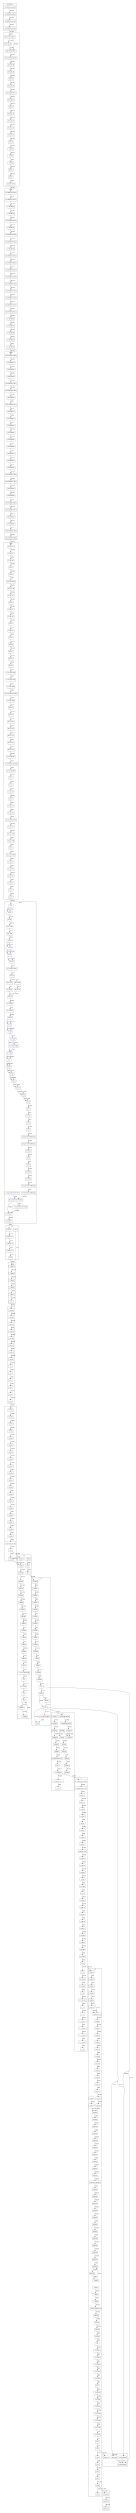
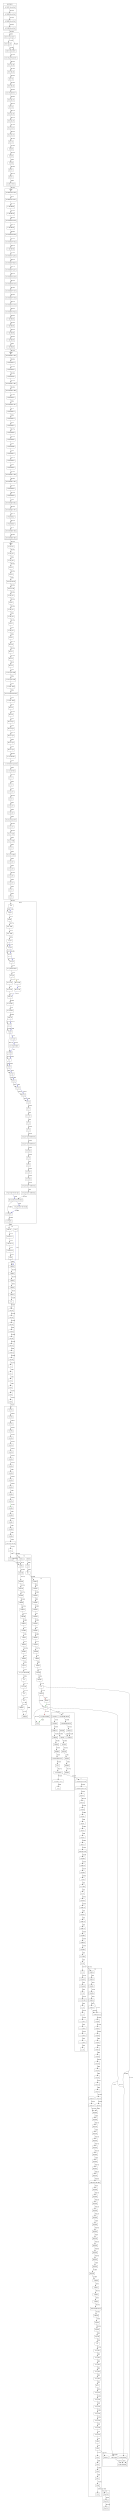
edge "14w33b" -> "14w32d": now "14w33b" -> "14w33c"
